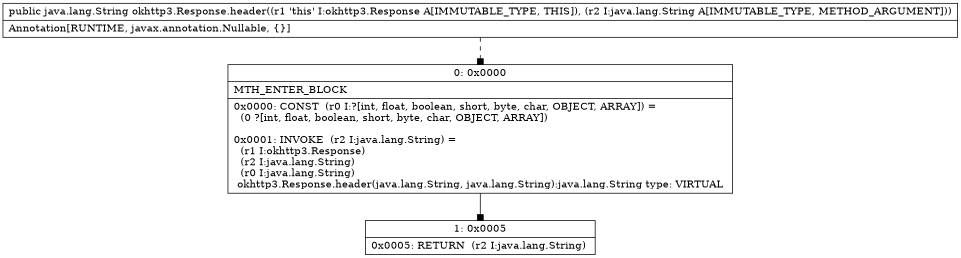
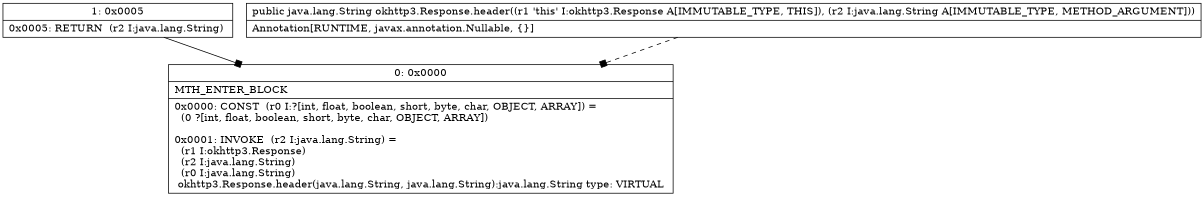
edge "0: 0x0000" -> "1: 0x0005": reversed
